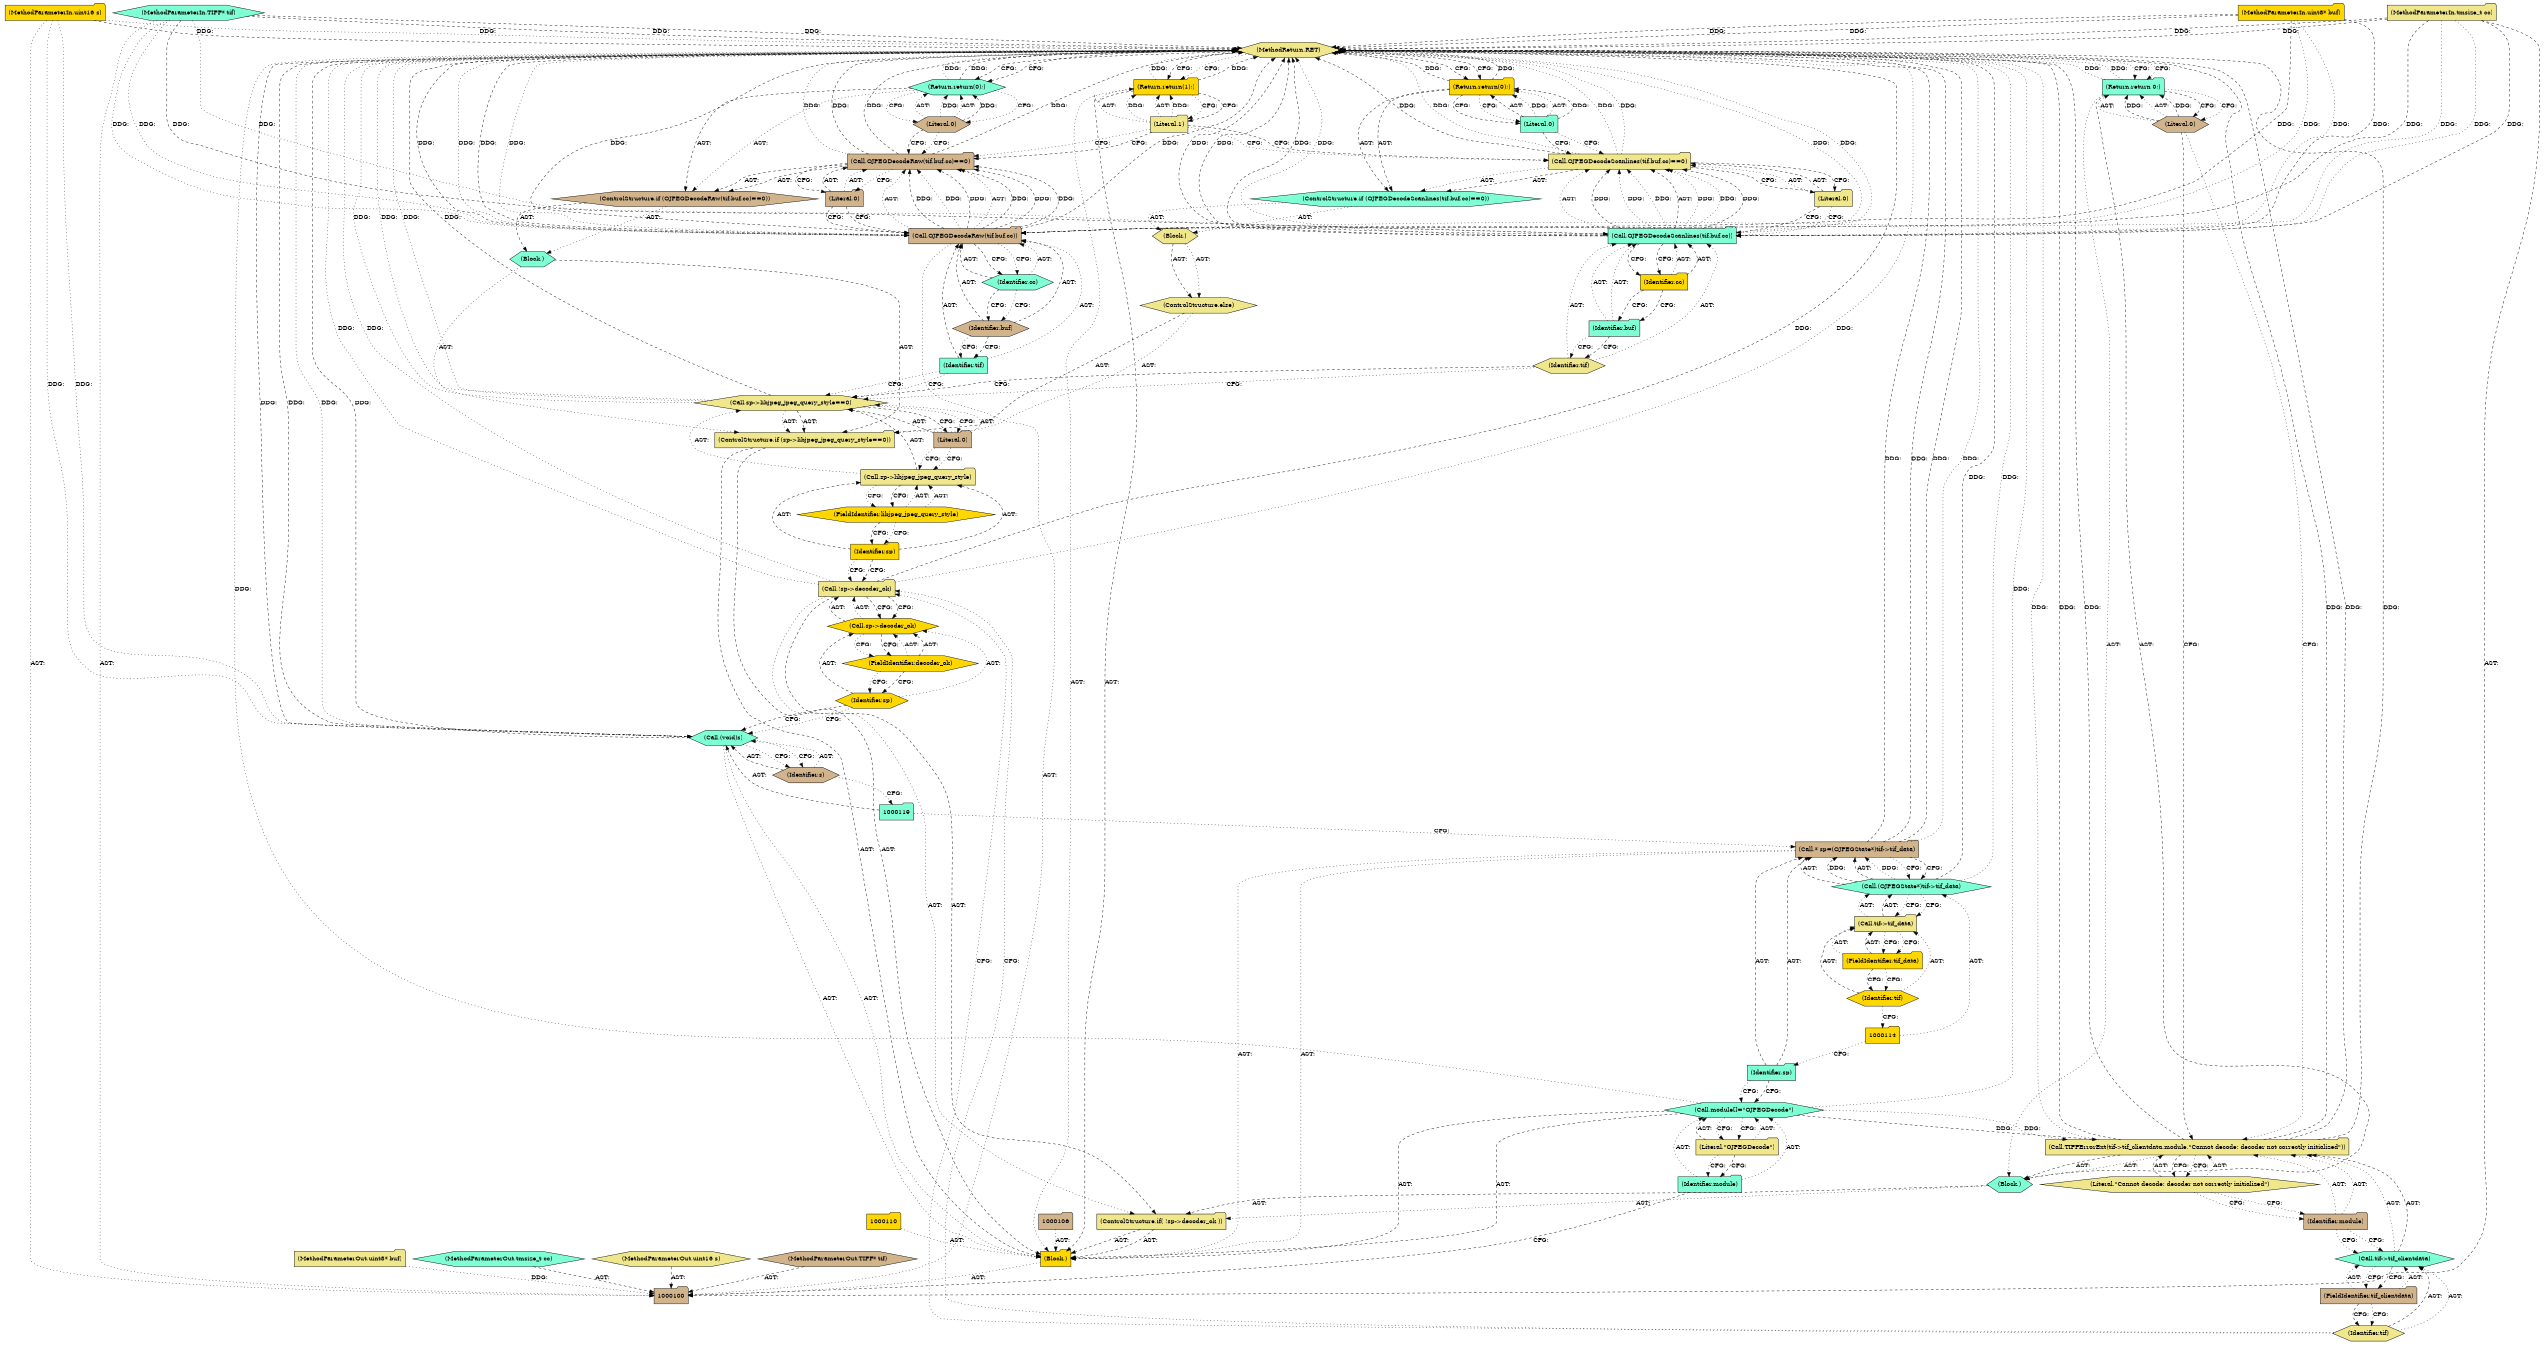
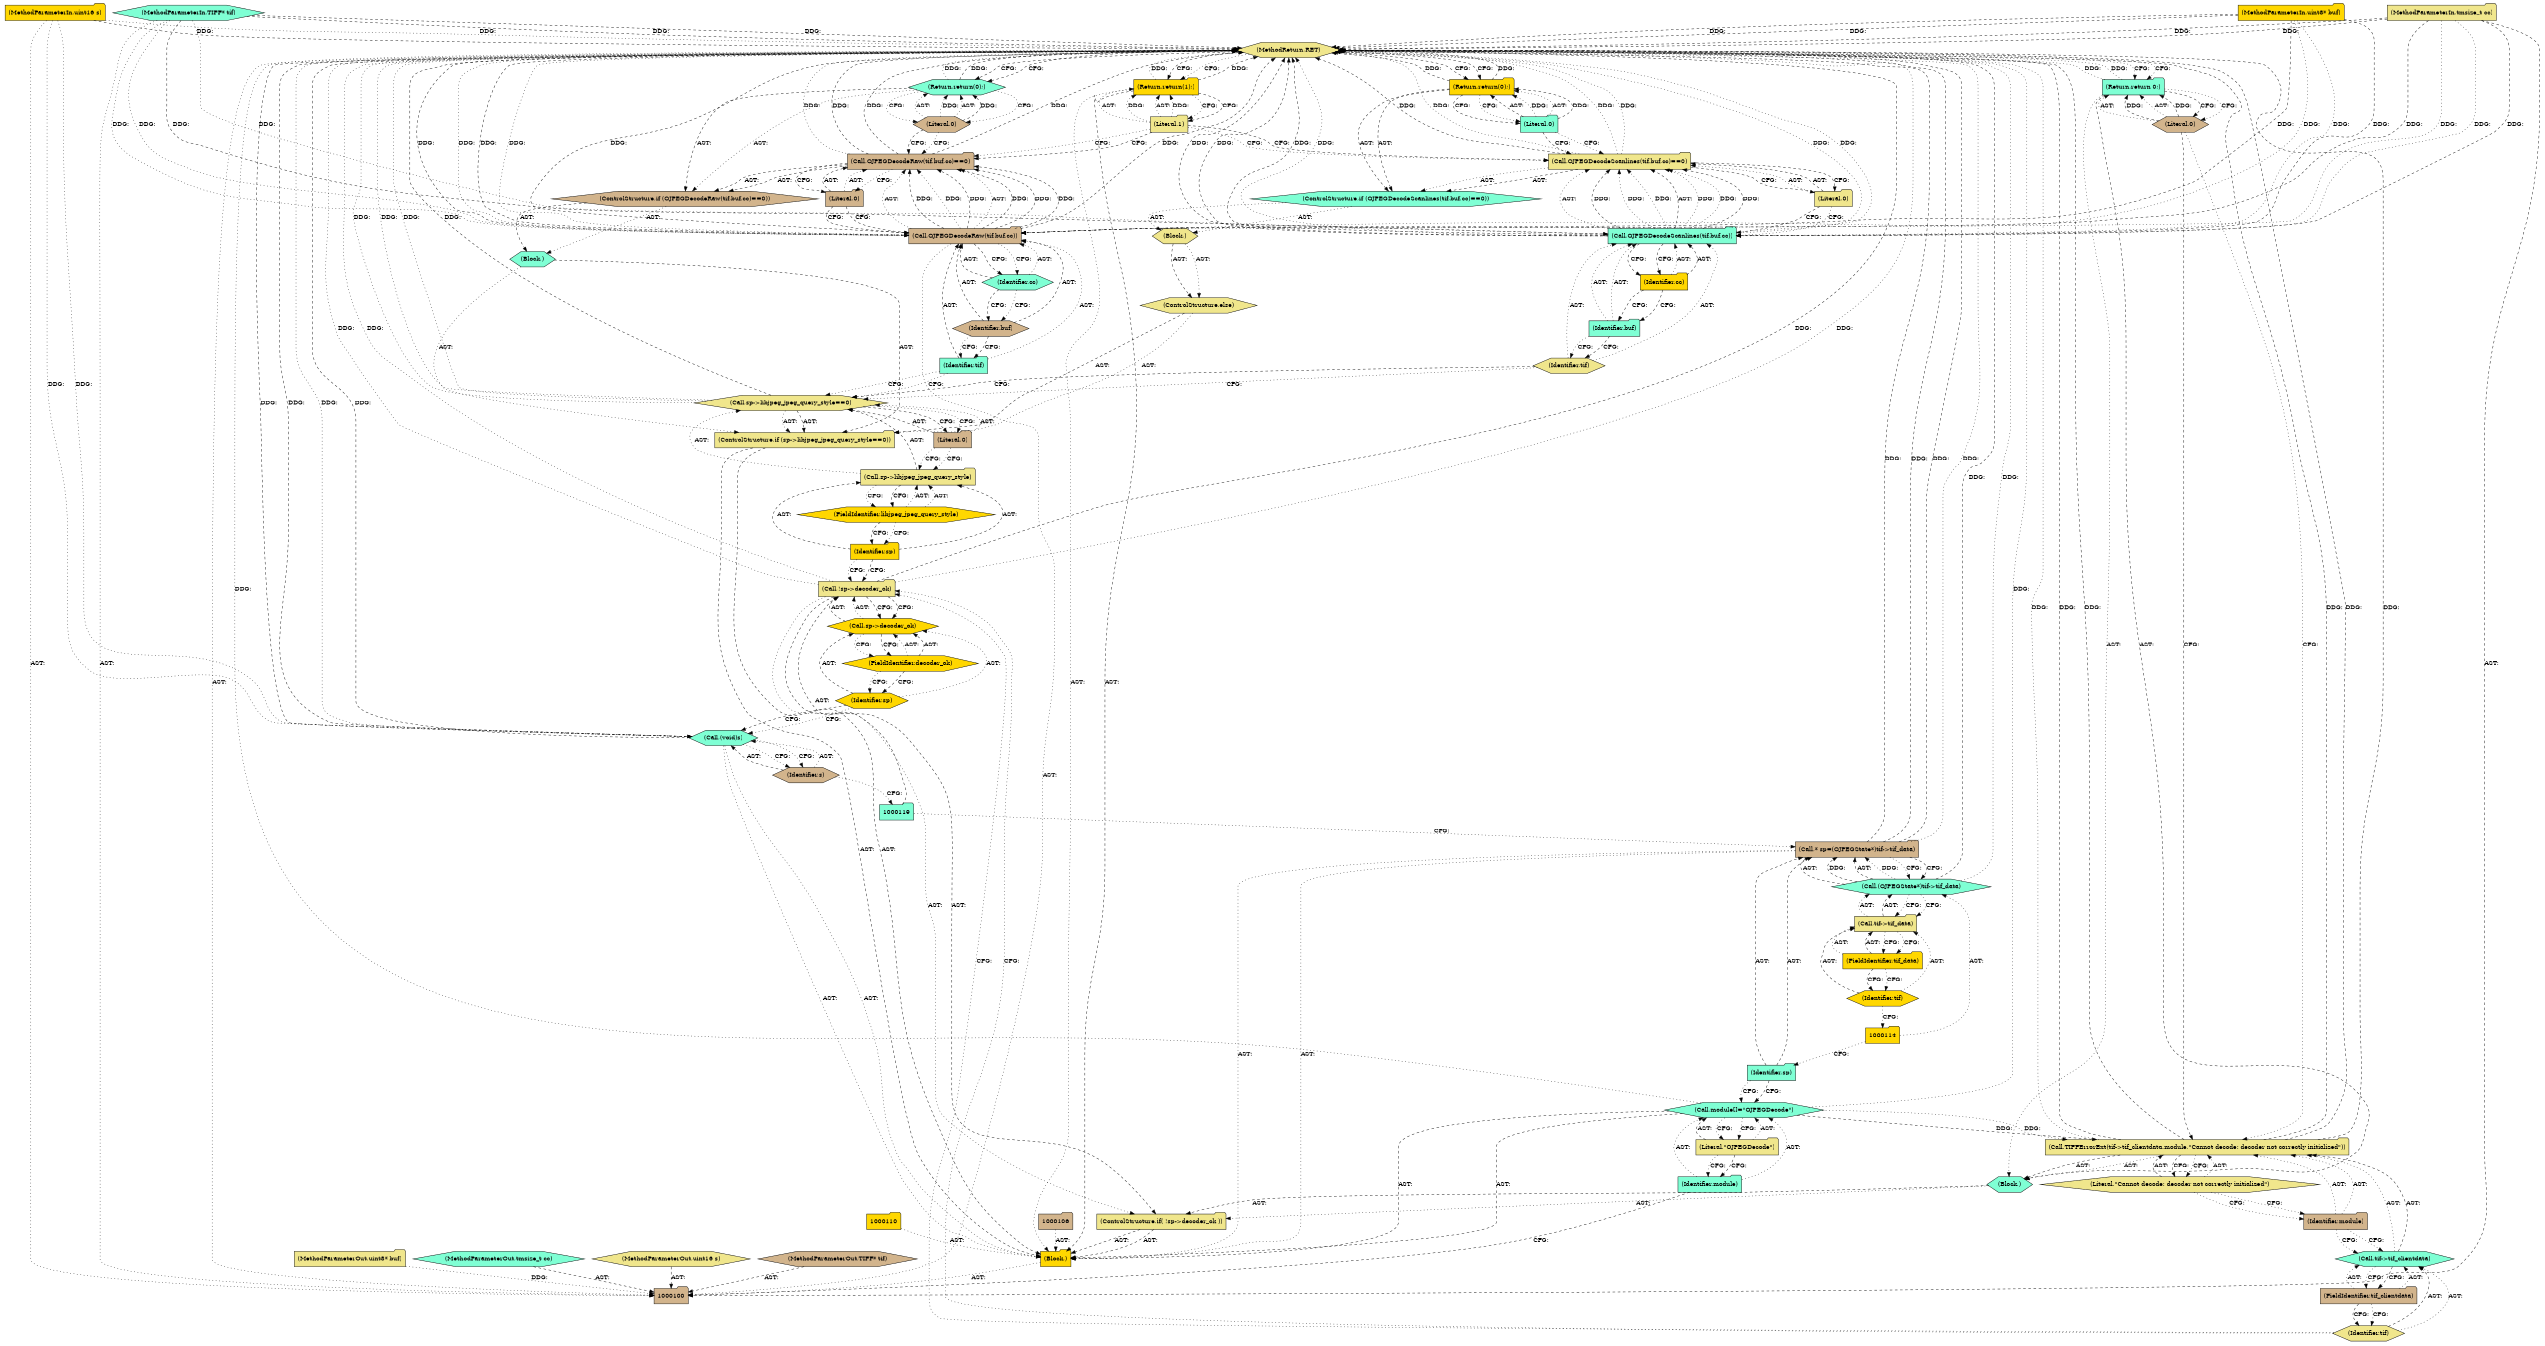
edge "(MethodReturn,RET)" -> "1000100": added, label "AST:"
edge "1000119" -> "(Call,(void)s)": now "1000119" -> "(Call,!sp->decoder_ok)"
